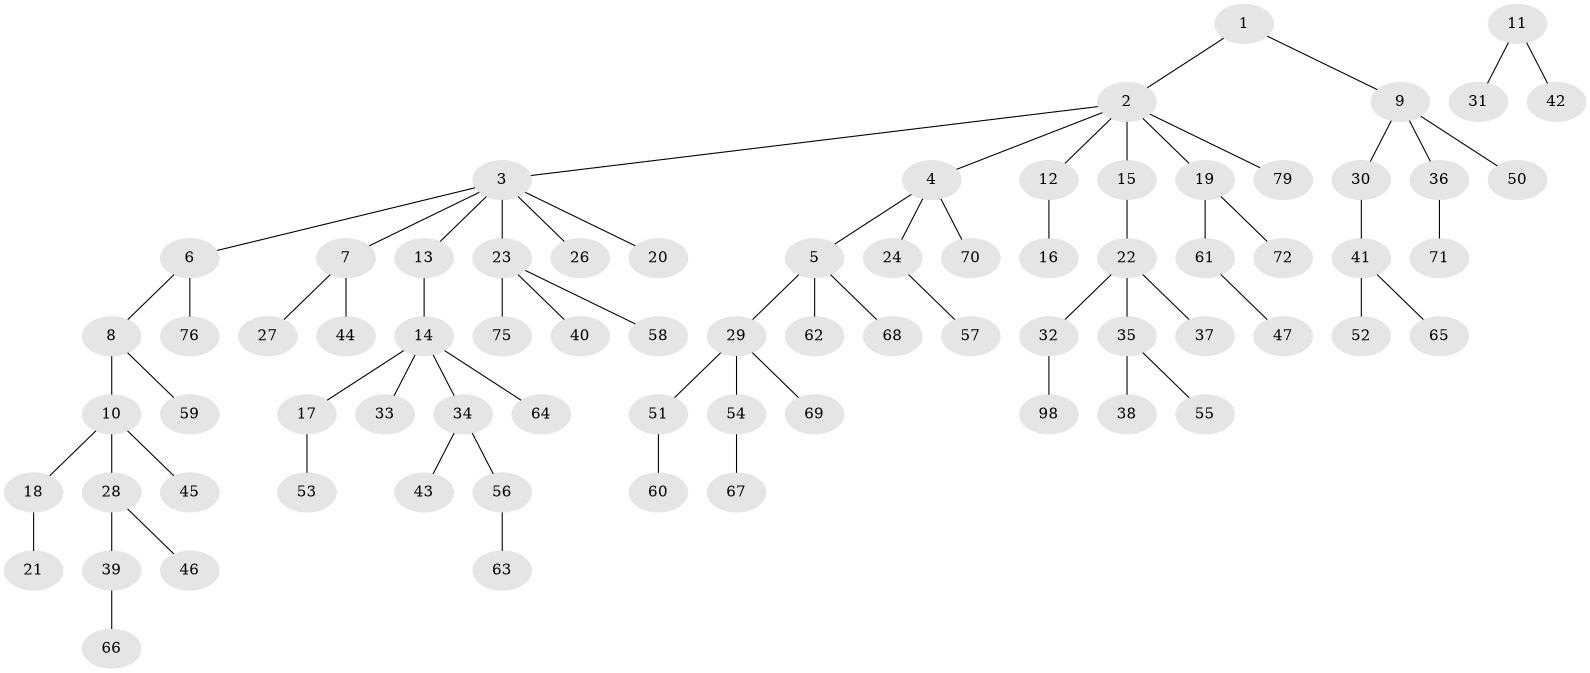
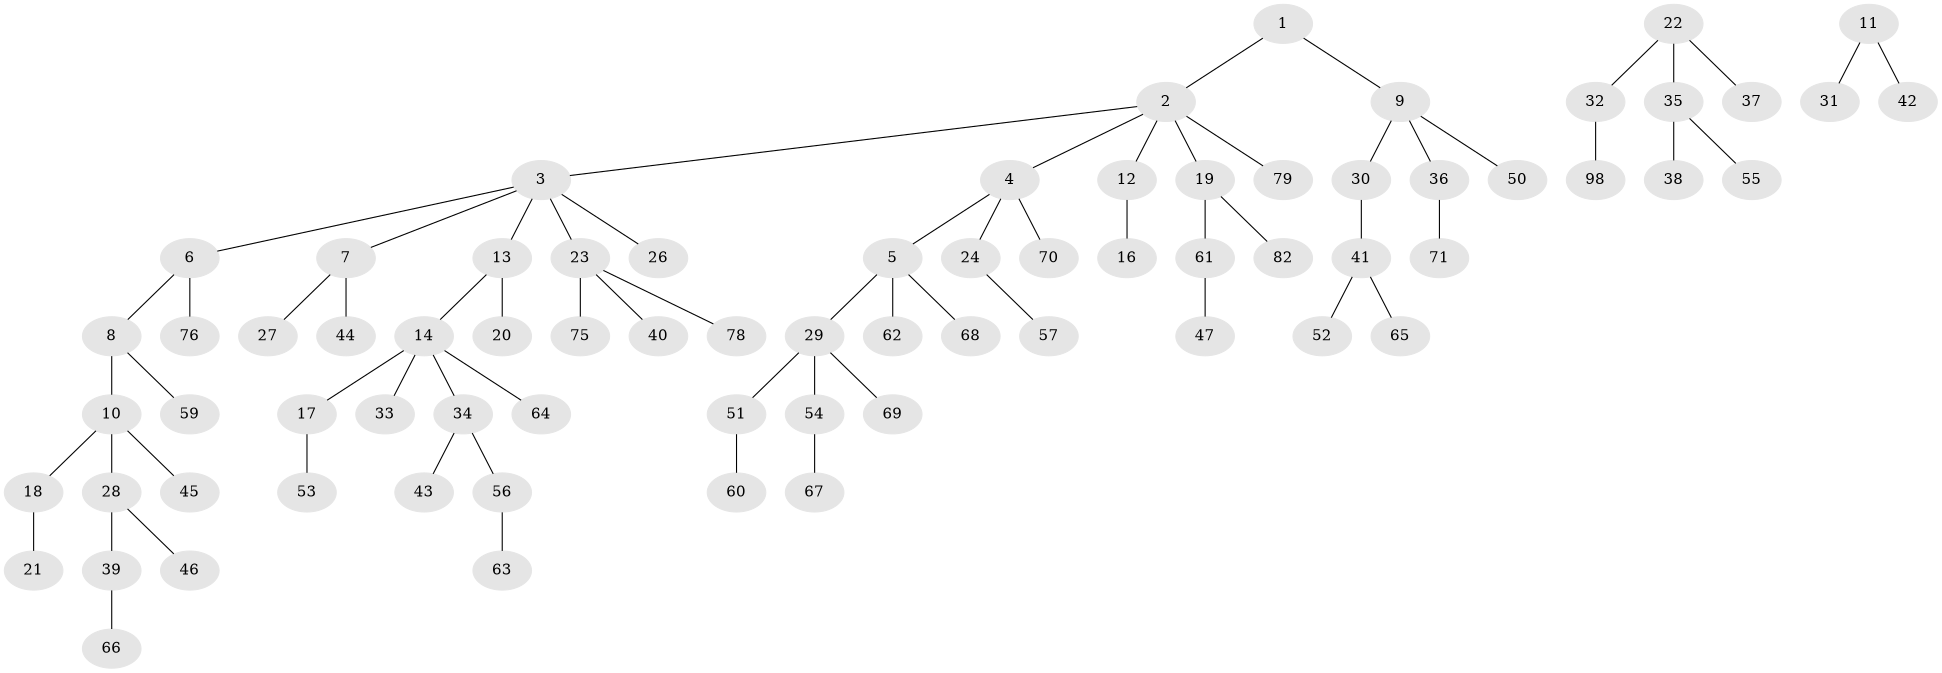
node "15": removed
edge "3" -- "20": now "13" -- "20"
node "72": label "72" -> "82"
node "58": label "58" -> "78"
